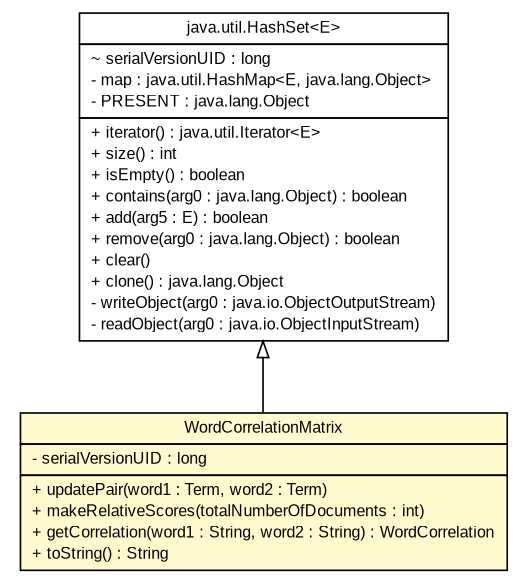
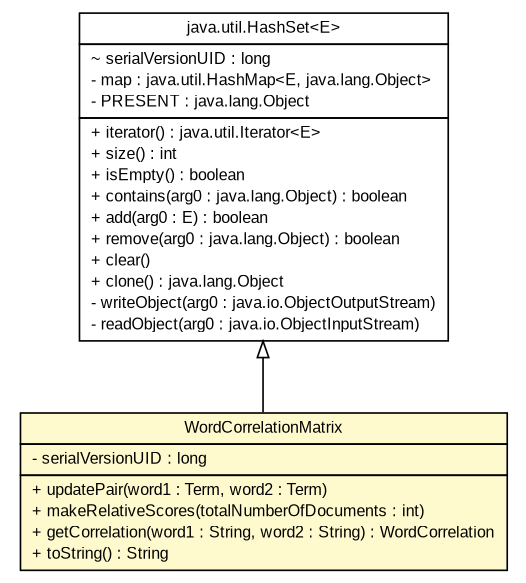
node "java.util.HashSet<E>": text "+ add(arg5 : E) : boolean" -> "+ add(arg0 : E) : boolean"
